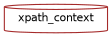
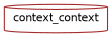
node "xpath_context": label "xpath_context" -> "context_context"
